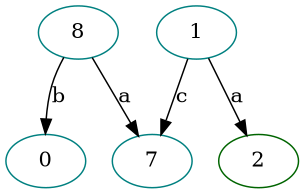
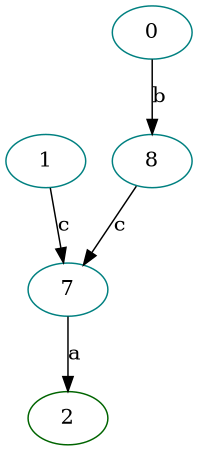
edge "8" -> "0": reversed
edge "1" -> "2": now "7" -> "2"
edge "8" -> "7": label "a" -> "c"
